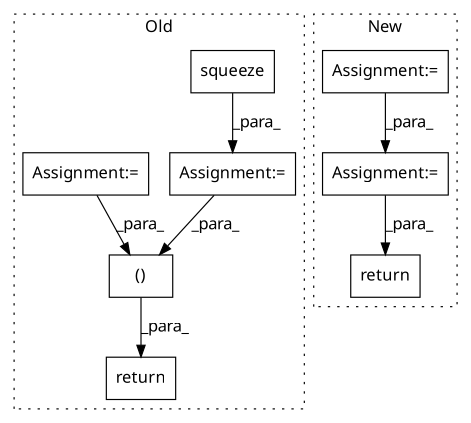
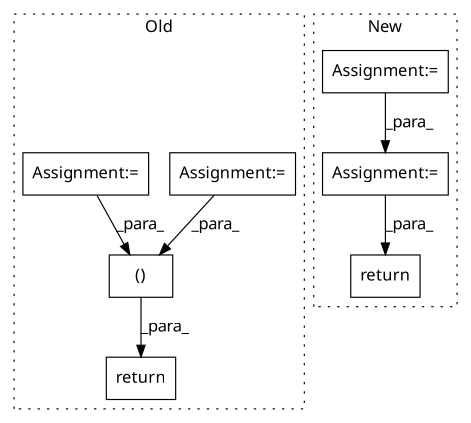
node "squeeze": removed
